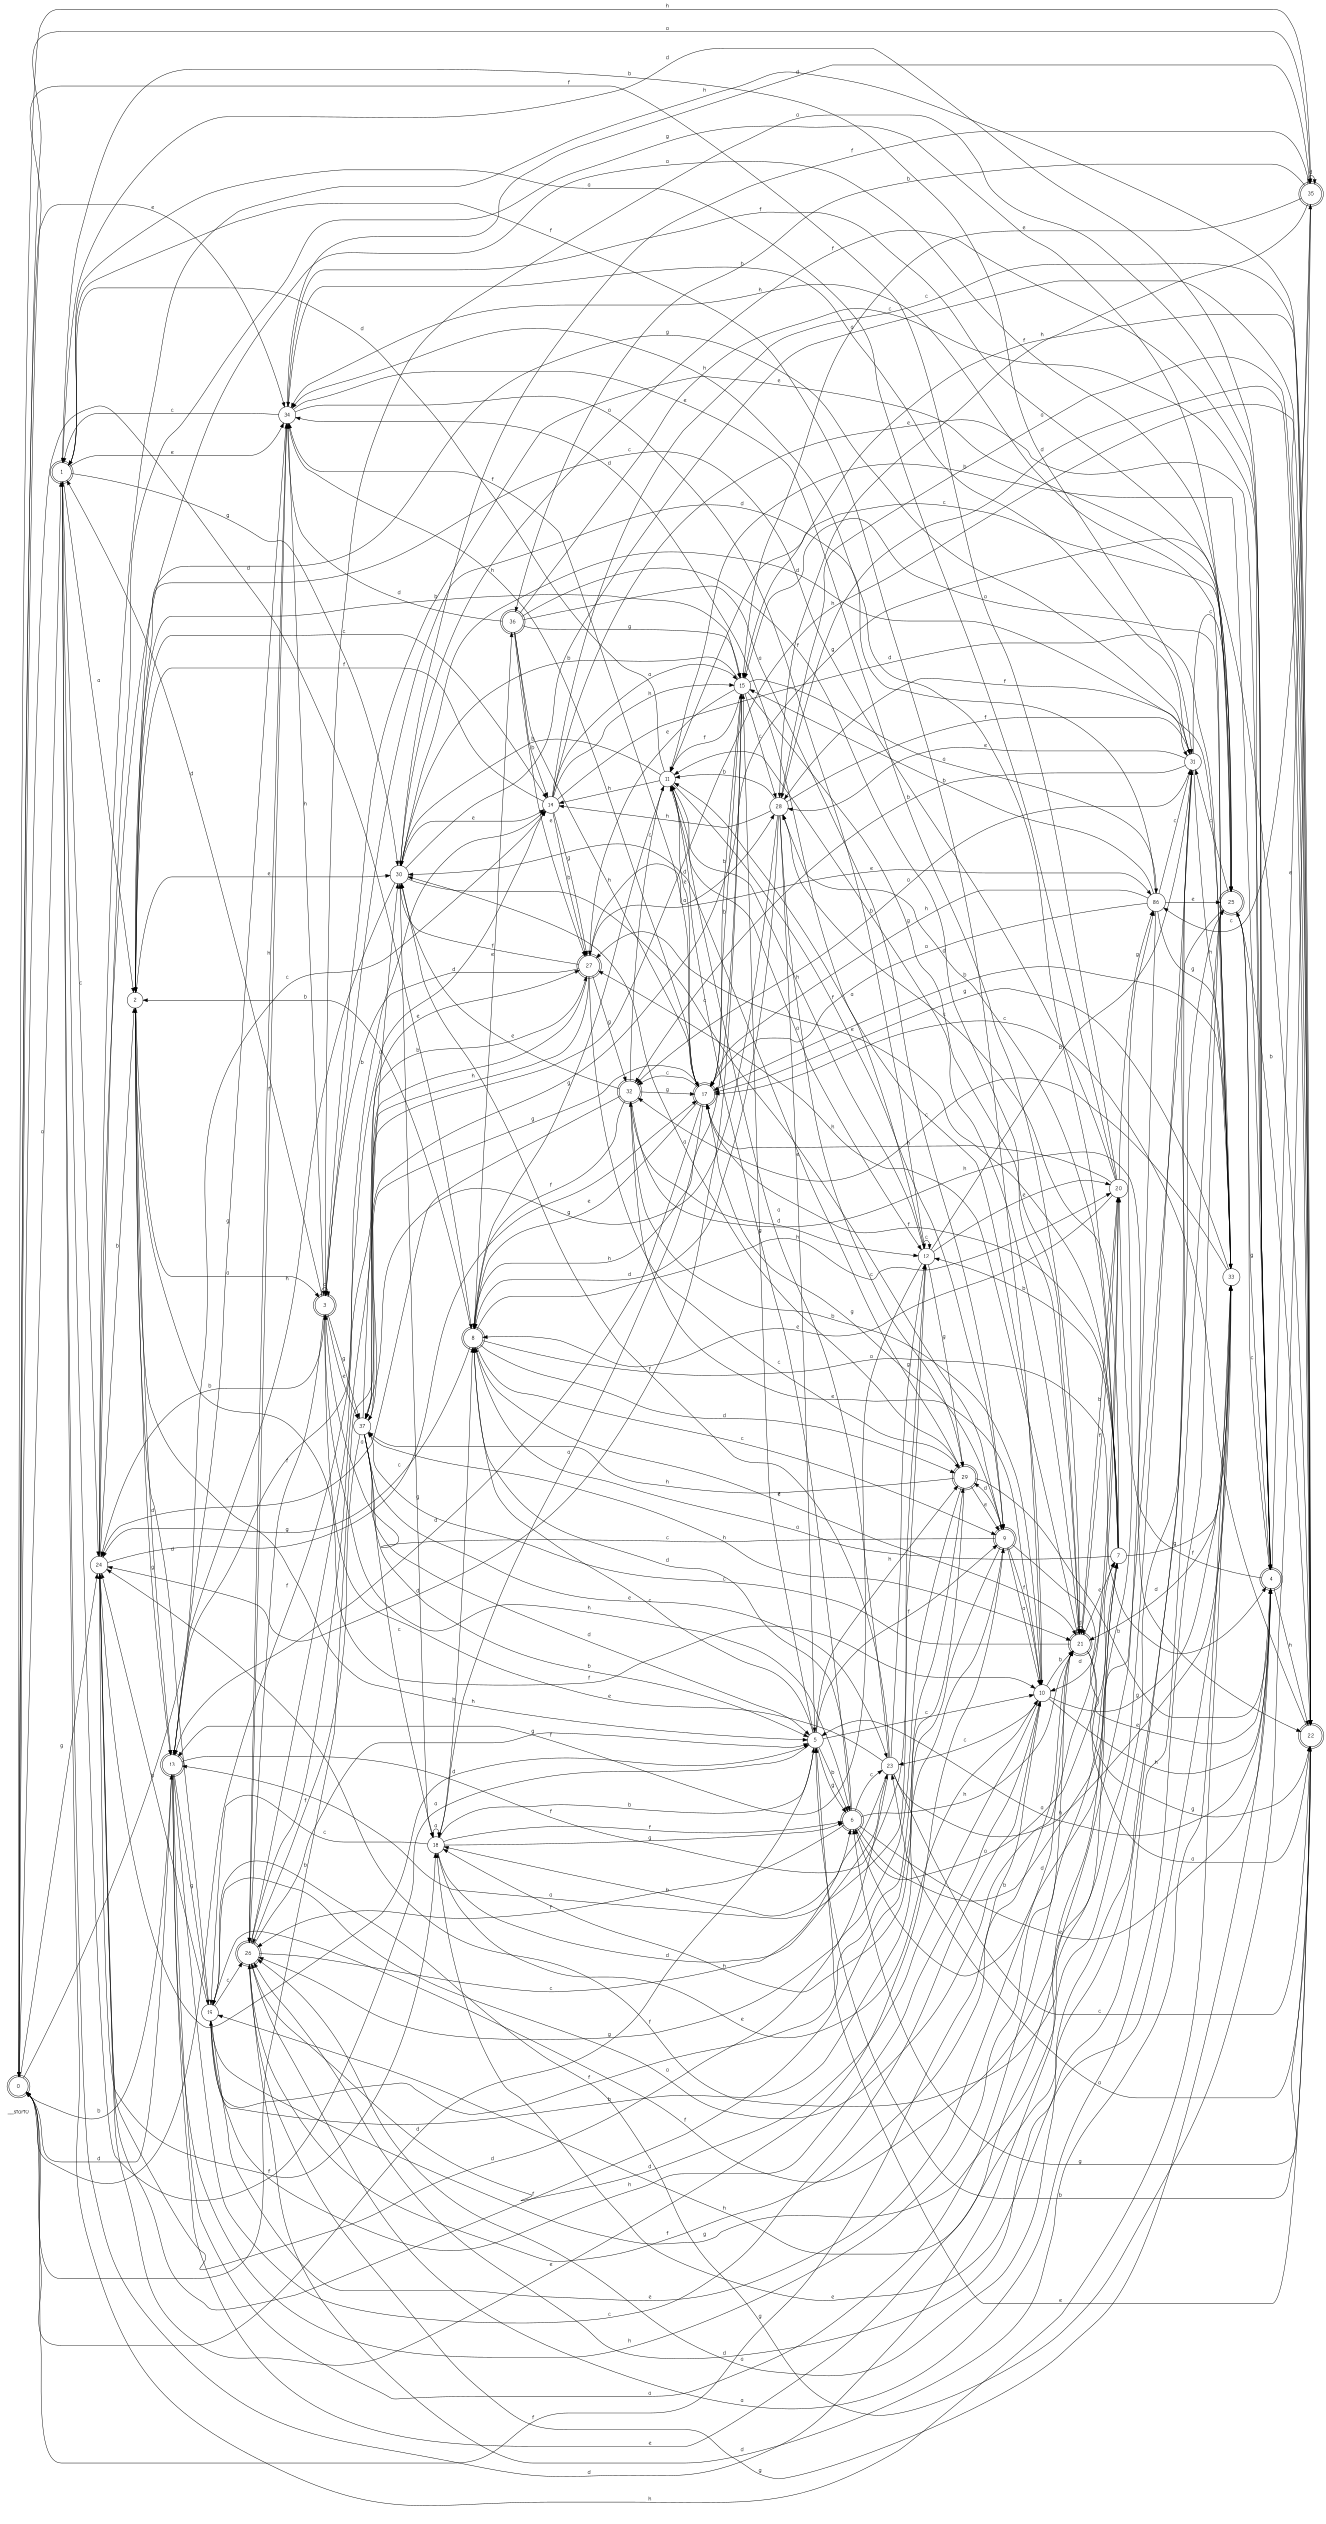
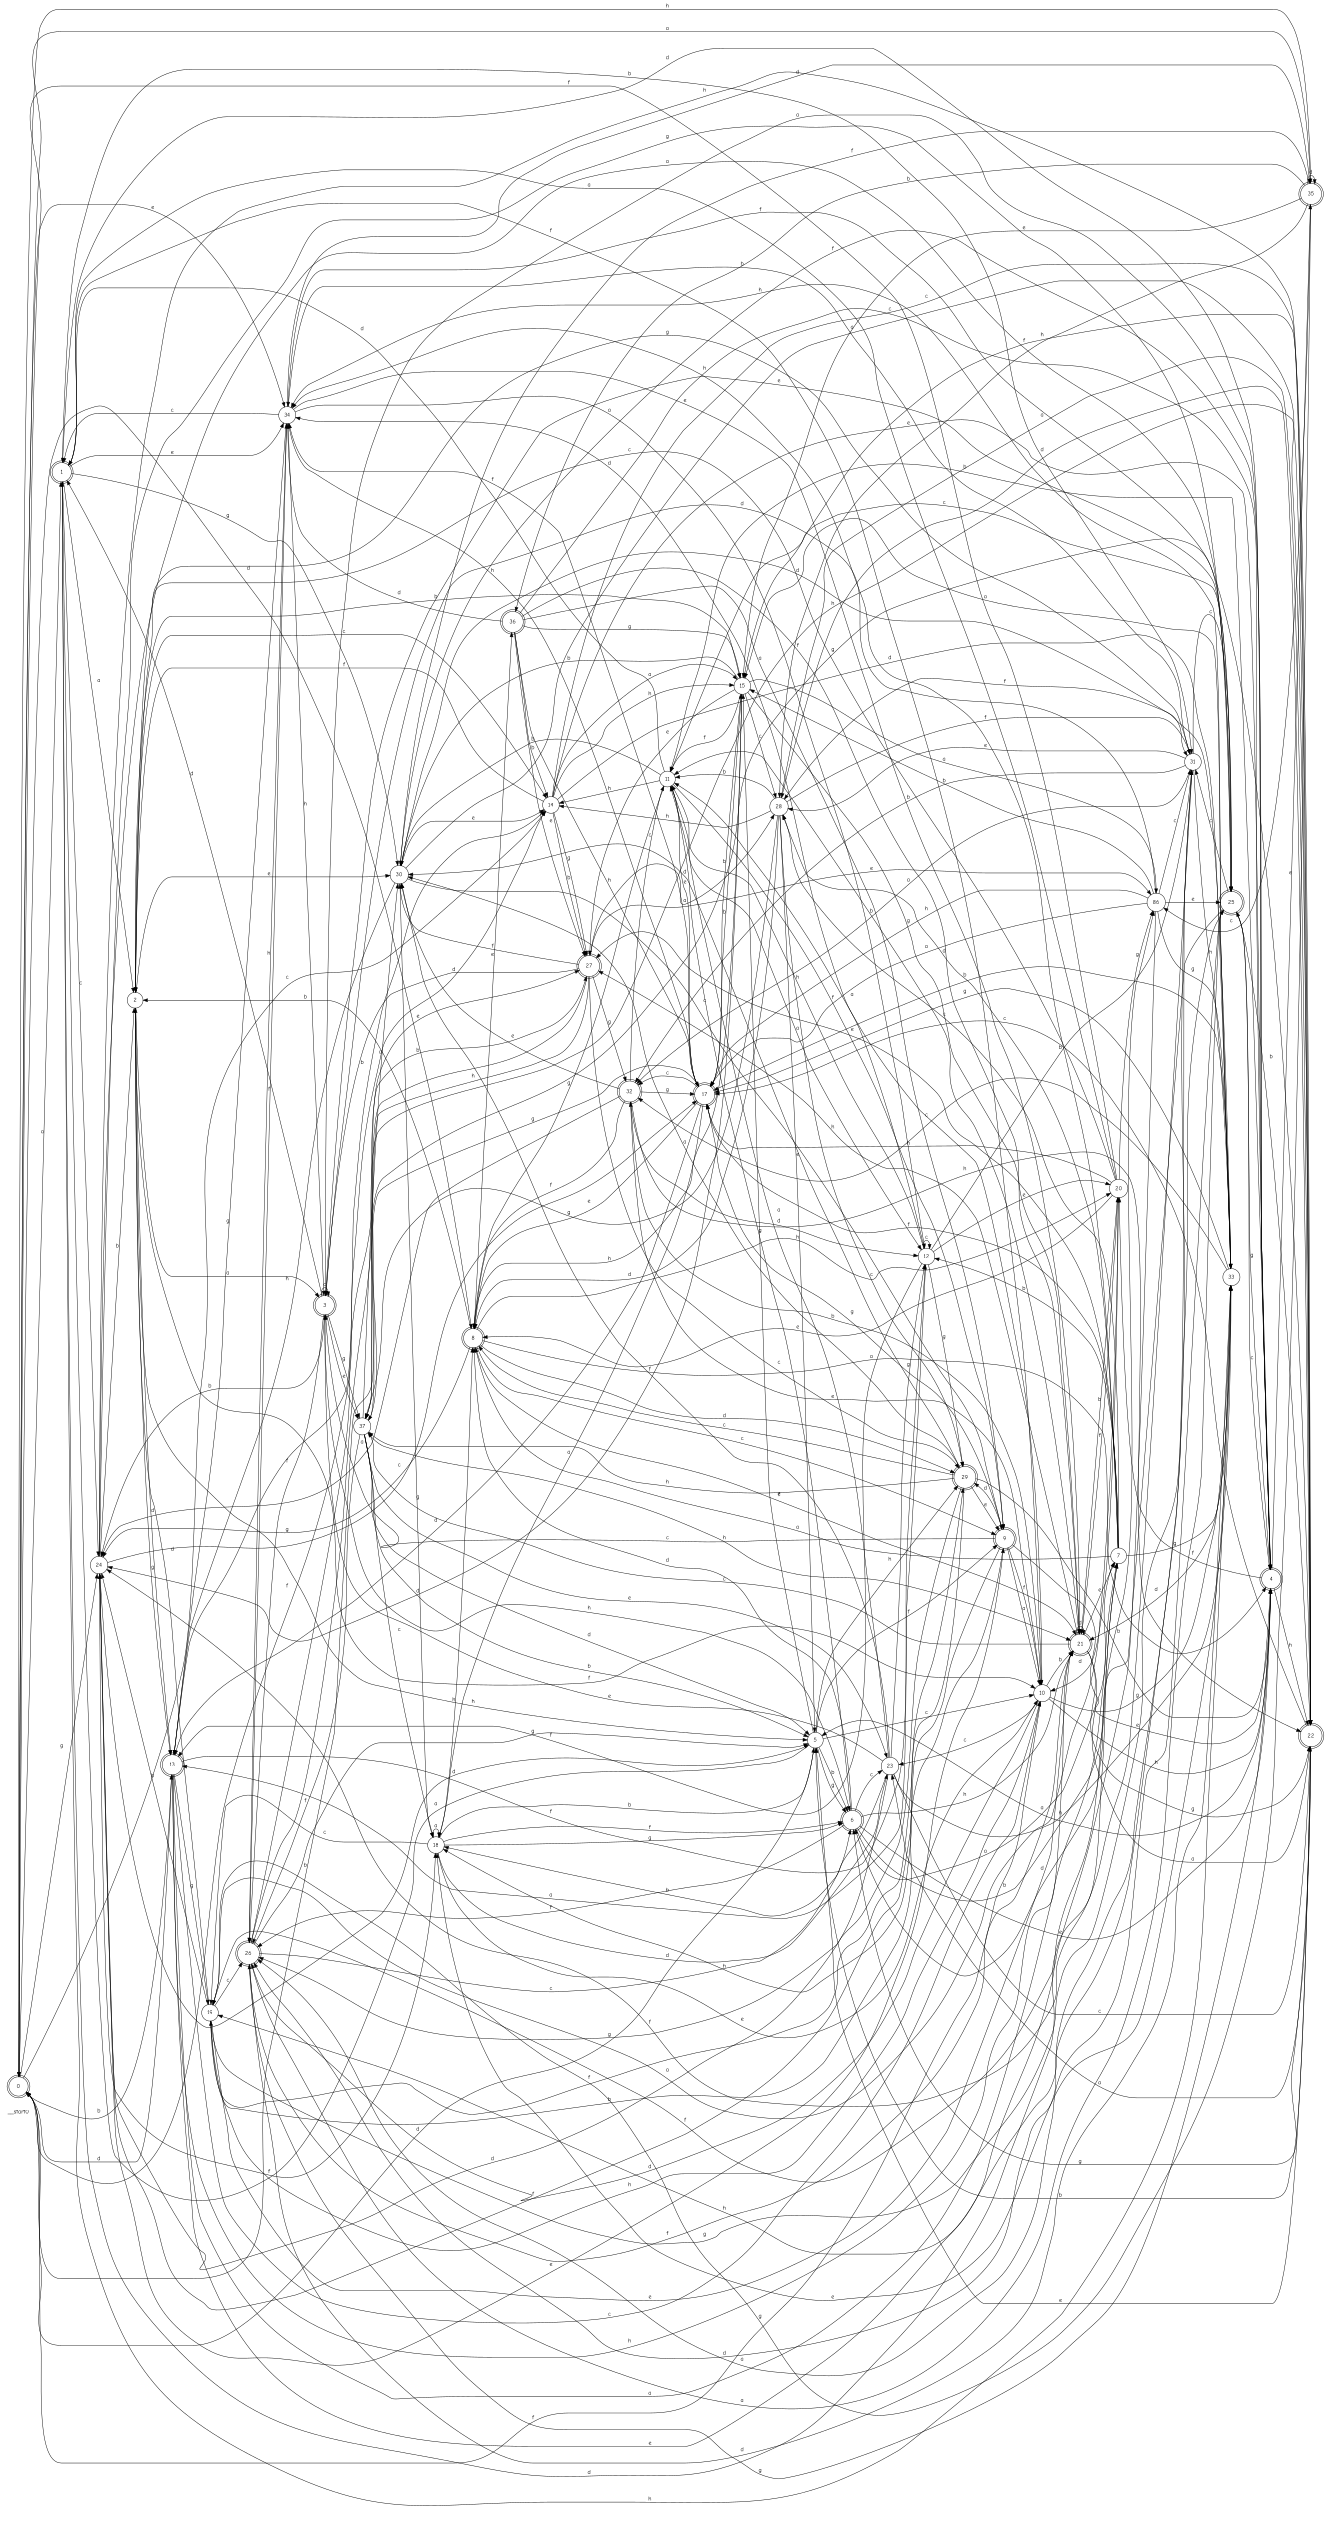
edge "5" -> "8": now "29" -> "8"
